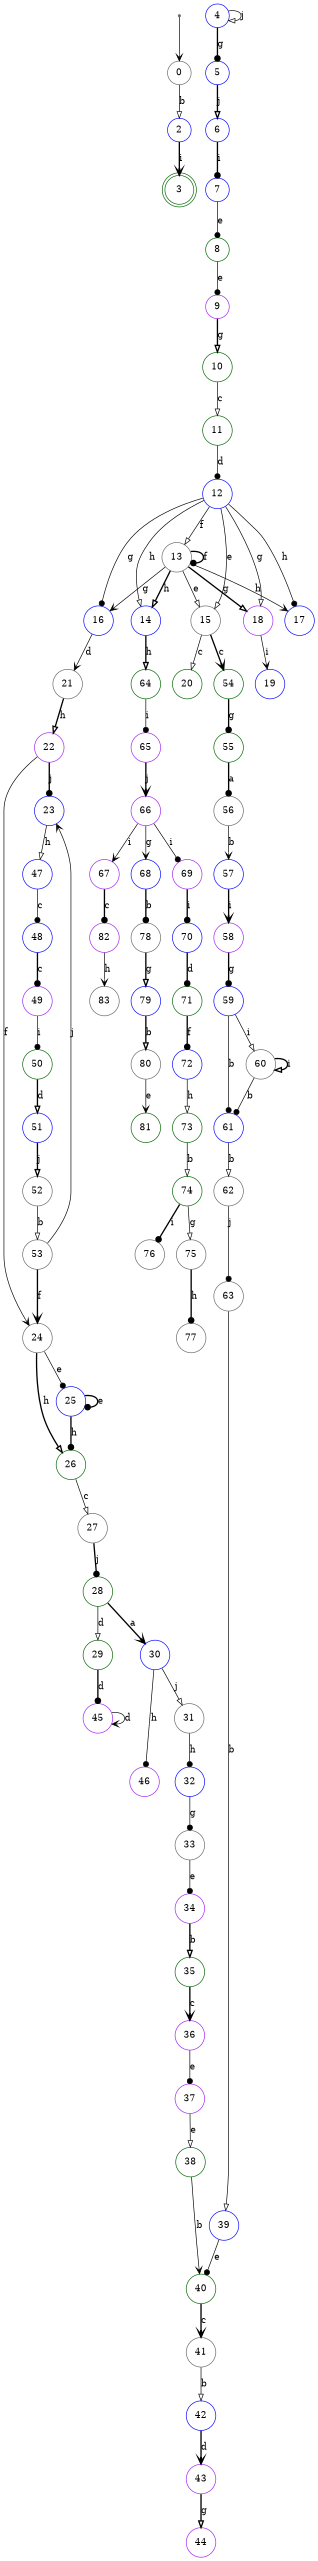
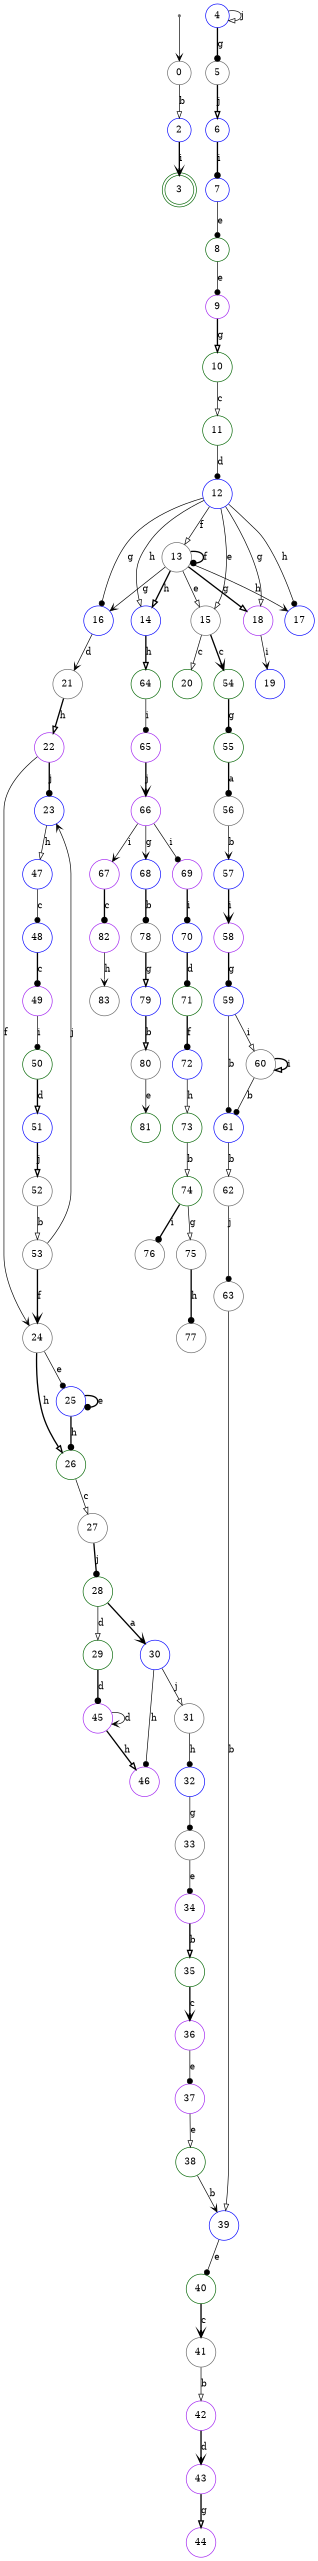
node "5": color blue -> gray40
edge "45" -> "46": added, label "h"
edge "38" -> "40": now "38" -> "39"
node "42": color blue -> purple
